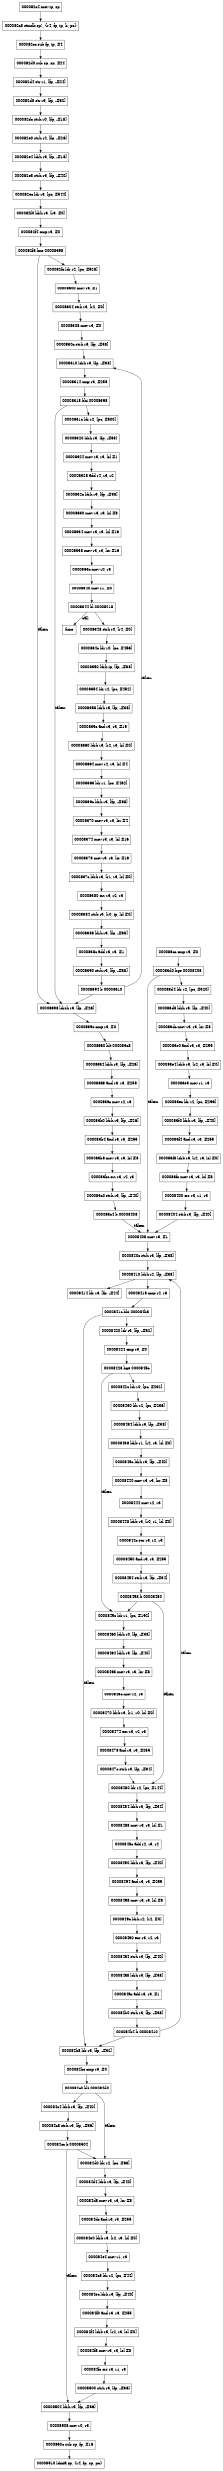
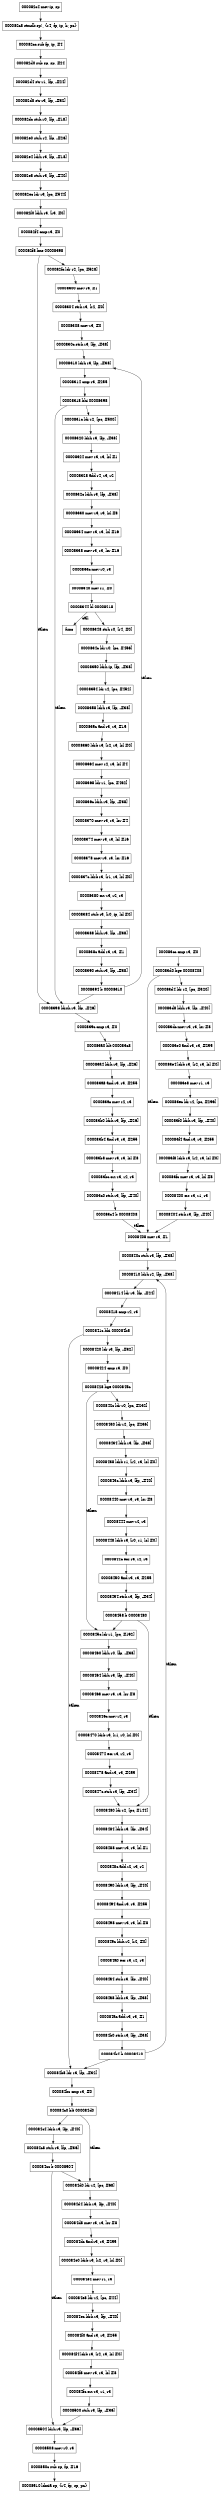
edge "00008410 ldrh r2, [fp, -#38]" -> "00008418 cmp r2, r3": now "00008414 ldr r3, [fp, -#24]" -> "00008418 cmp r2, r3"
